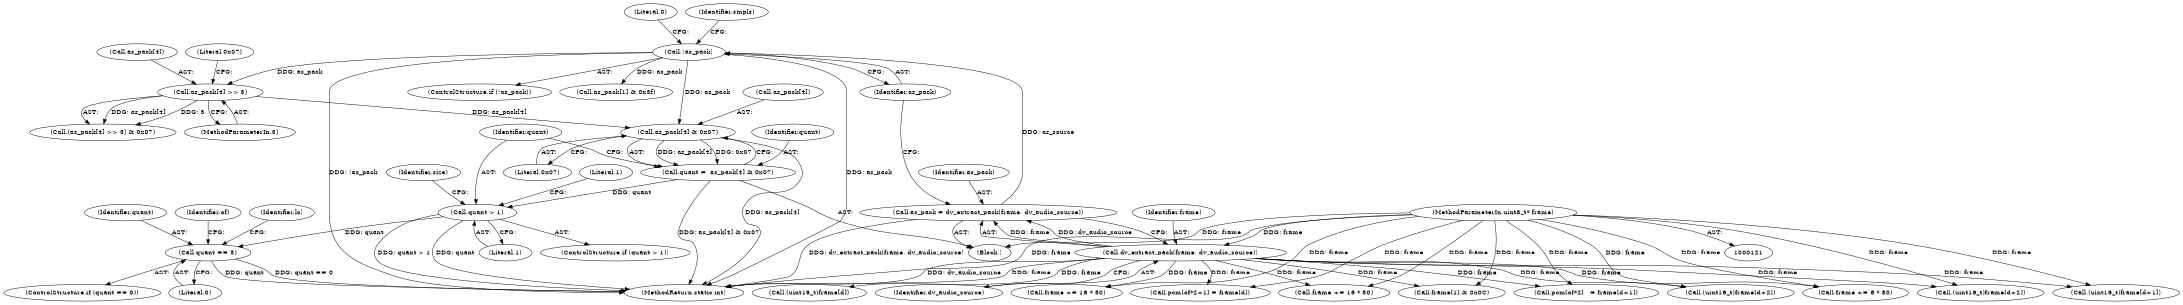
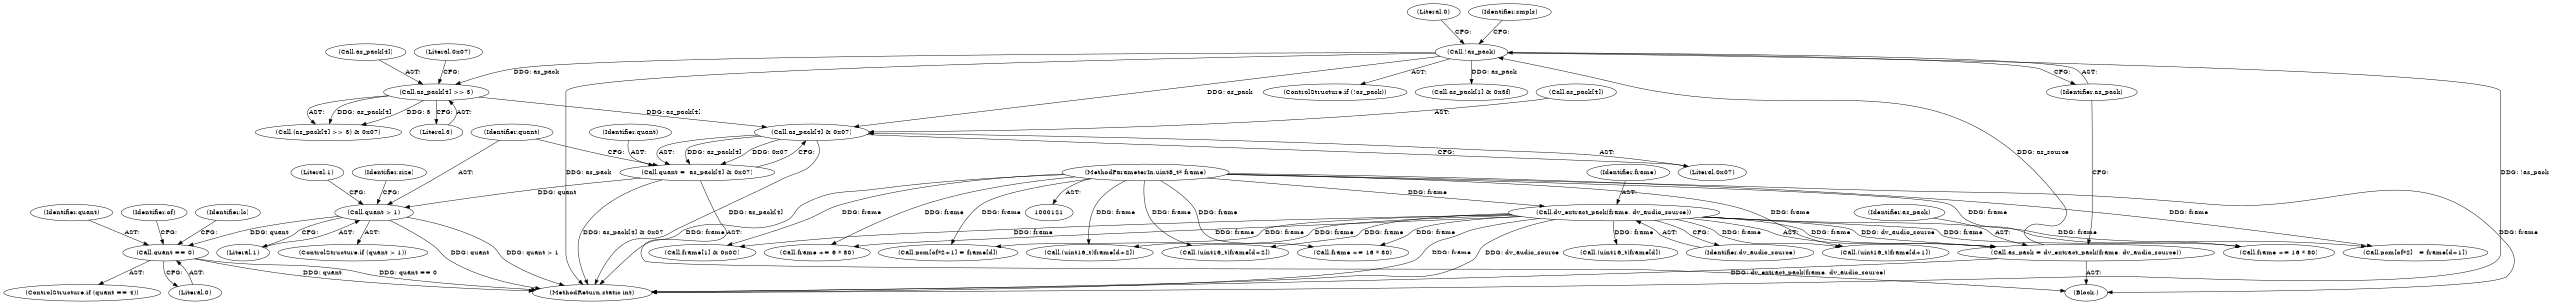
node "(MethodParameterIn,3)": label "(MethodParameterIn,3)" -> "(Literal,3)"
edge "(Call,as_pack = dv_extract_pack(frame, dv_audio_source))" -> "(Call,dv_extract_pack(frame, dv_audio_source))": removed, label "CFG:"
node "(Call,quant == 5)": label "(Call,quant == 5)" -> "(Call,quant == 0)"
node "(ControlStructure,if (quant == 0))": label "(ControlStructure,if (quant == 0))" -> "(ControlStructure,if (quant == 4))"
